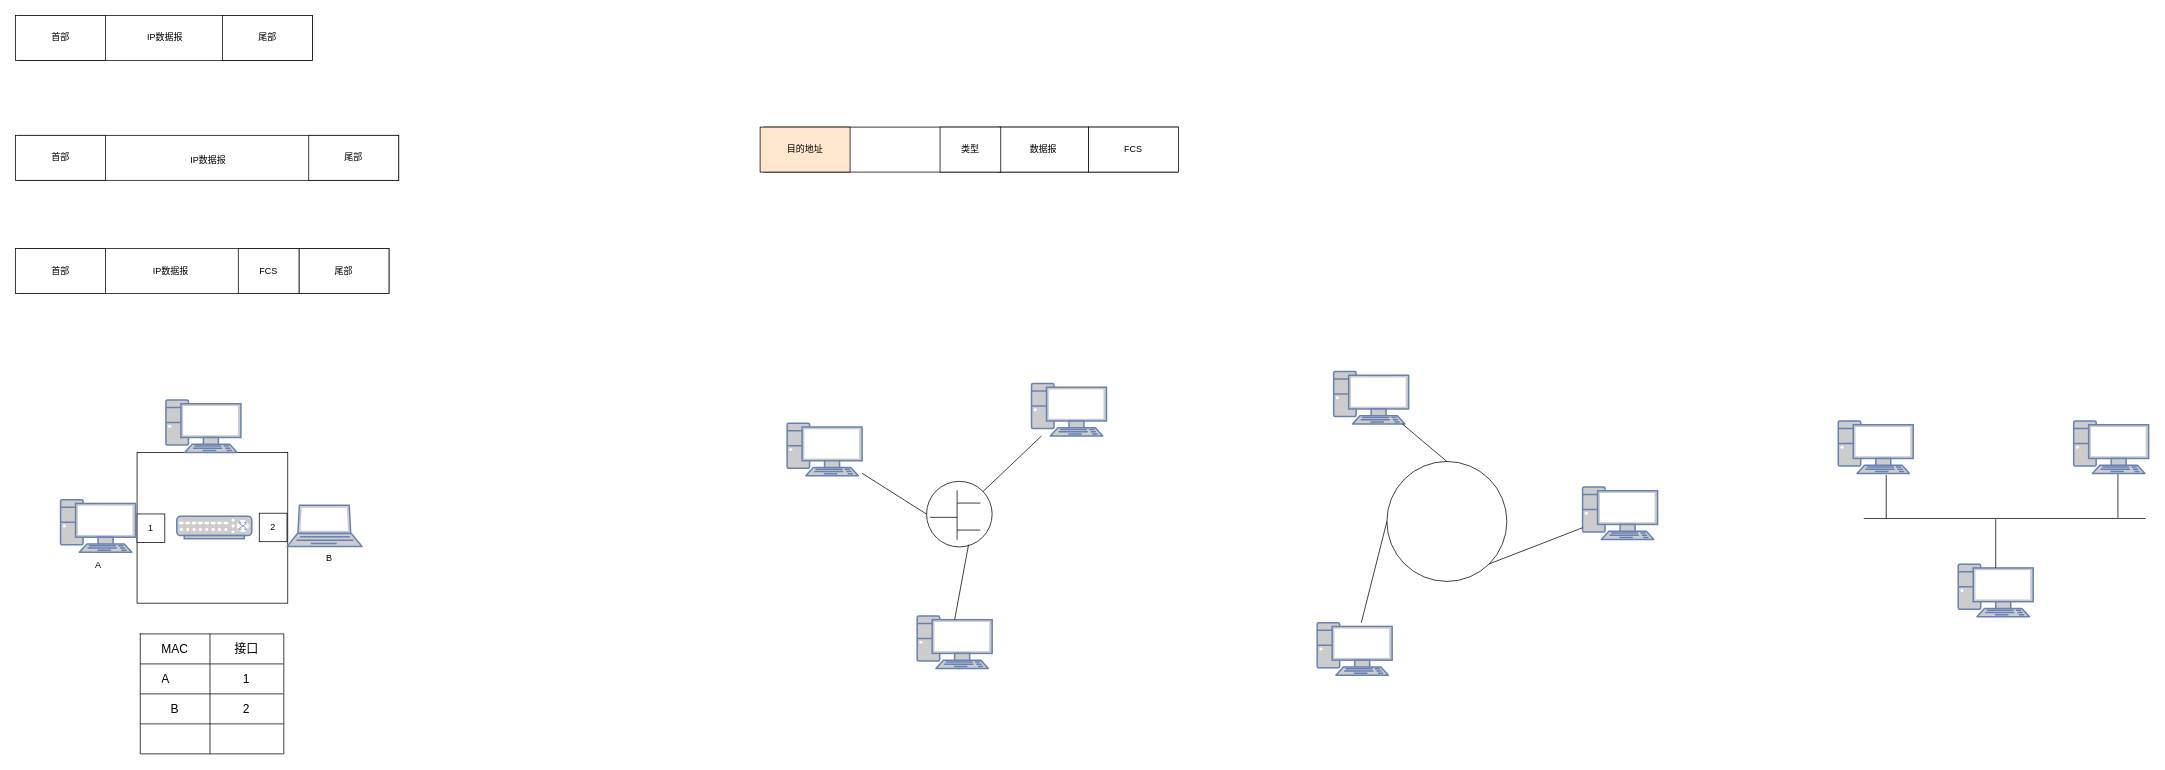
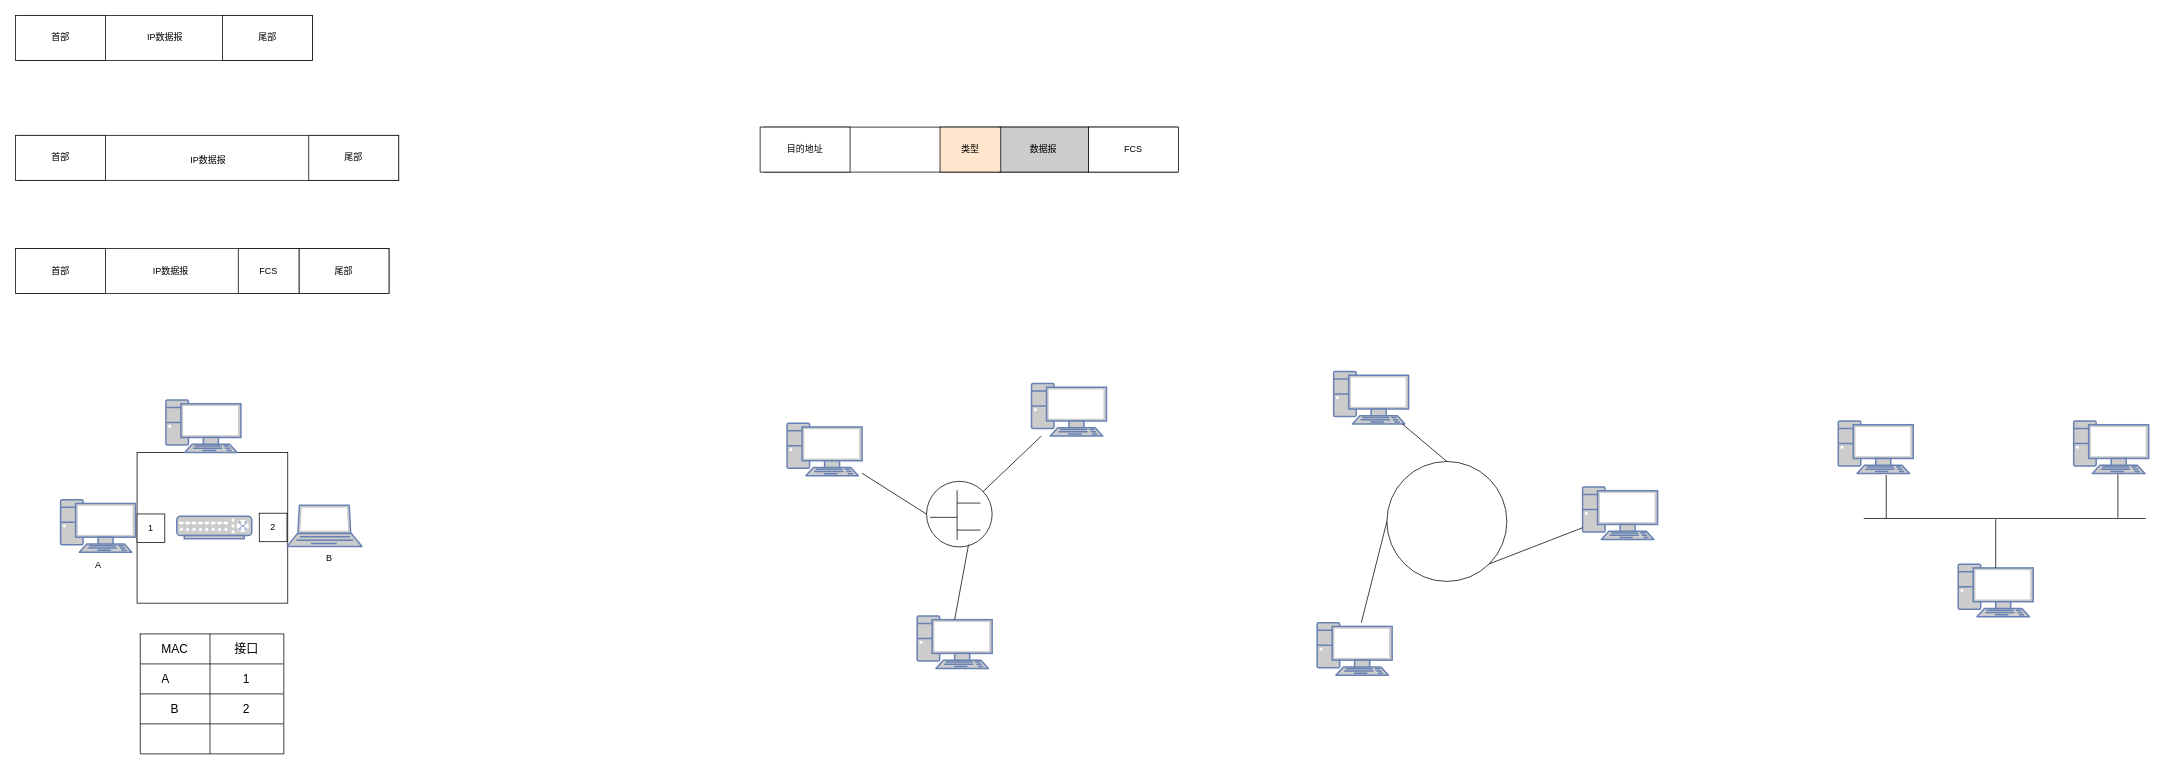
node "目的地址": fillcolor #ffe6cc -> #ffffff
node "类型": fillcolor #ffffff -> #ffe6cc
node "数据报": fillcolor #ffffff -> #cccccc
